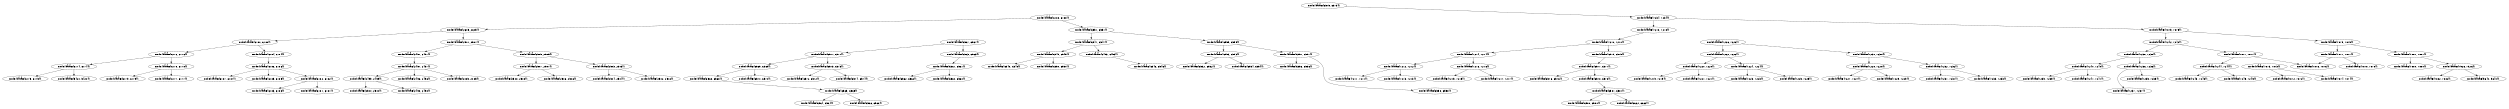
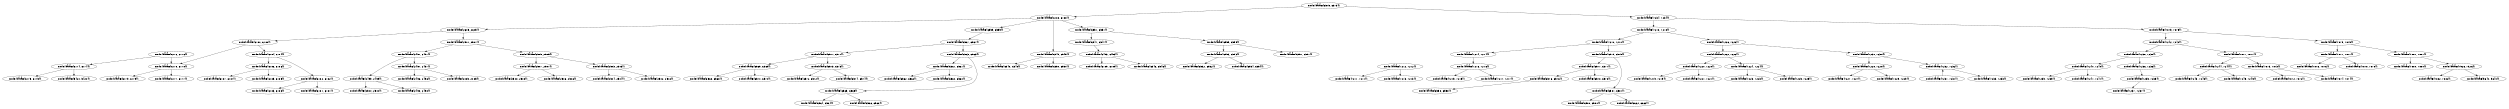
edge "Node{data=[6575, 6575]}" -> "Node{data=[6188, 6188]}": added
node "Node{data=[6559, 6559]}": added
edge "Node{data=[7218, 7218]}" -> "Node{data=[7226, 7226]}": added
edge "Node{data=[6180, 6180]}" -> "Node{data=[6176, 6176]}": now "Node{data=[6180, 6180]}" -> "Node{data=[6178, 6178]}"
edge "Node{data=[6547, 6547]}" -> "Node{data=[6549, 6549]}": now "Node{data=[6188, 6188]}" -> "Node{data=[6549, 6549]}"
edge "Node{data=[7214, 7214]}" -> "Node{data=[7212, 7212]}": removed
edge "Node{data=[7871, 7871]}" -> "Node{data=[7876, 7876]}": now "Node{data=[7871, 7871]}" -> "Node{data=[7873, 7873]}"
node "Node{data=[6189, 6189]}": added
node "Node{data=[6556, 6556]}": removed
edge "Node{data=[6186, 6186]}" -> "Node{data=[6182, 6182]}": now "Node{data=[6184, 6184]}" -> "Node{data=[6182, 6182]}"
edge "Node{data=[2457, 2457]}" -> "Node{data=[2499, 2499]}": now "Node{data=[2497, 2497]}" -> "Node{data=[2499, 2499]}"
edge "Node{data=[7232, 7232]}" -> "Node{data=[7231, 7231]}": reversed
edge "Node{data=[7236, 7236]}" -> "Node{data=[7237, 7237]}": now "Node{data=[7235, 7235]}" -> "Node{data=[7237, 7237]}"
edge "Node{data=[6578, 6578]}" -> "Node{data=[6581, 6581]}": now "Node{data=[6579, 6579]}" -> "Node{data=[6581, 6581]}"
edge "Node{data=[6568, 6568]}" -> "Node{data=[6565, 6565]}": now "Node{data=[6563, 6563]}" -> "Node{data=[6565, 6565]}"
edge "Node{data=[6557, 6557]}" -> "Node{data=[6558, 6558]}": now "Node{data=[6576, 6576]}" -> "Node{data=[6558, 6558]}"
